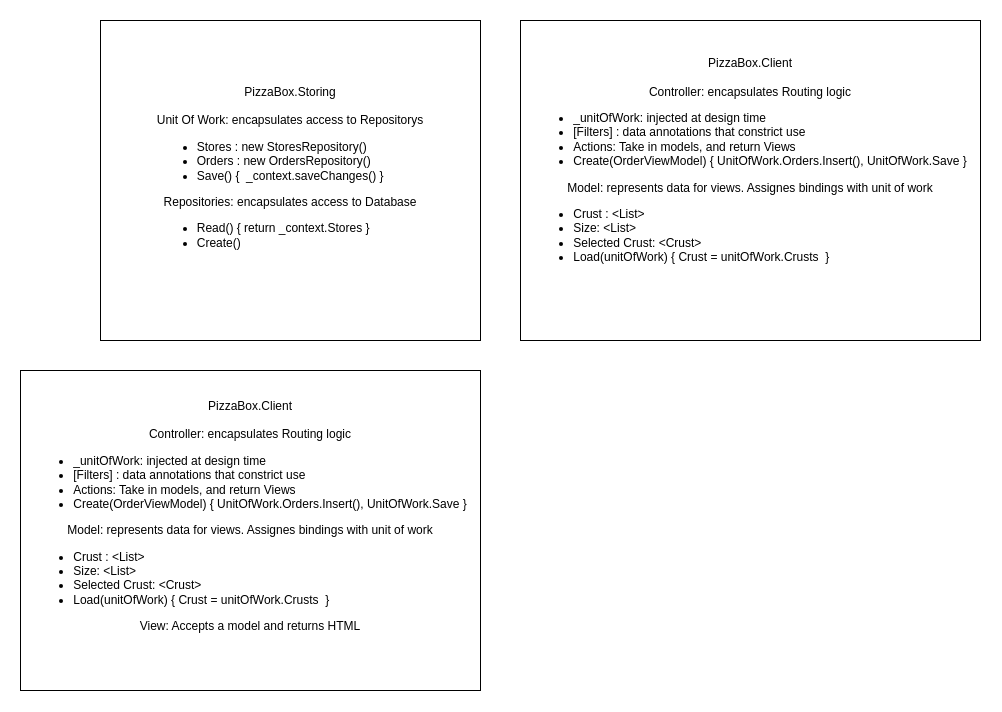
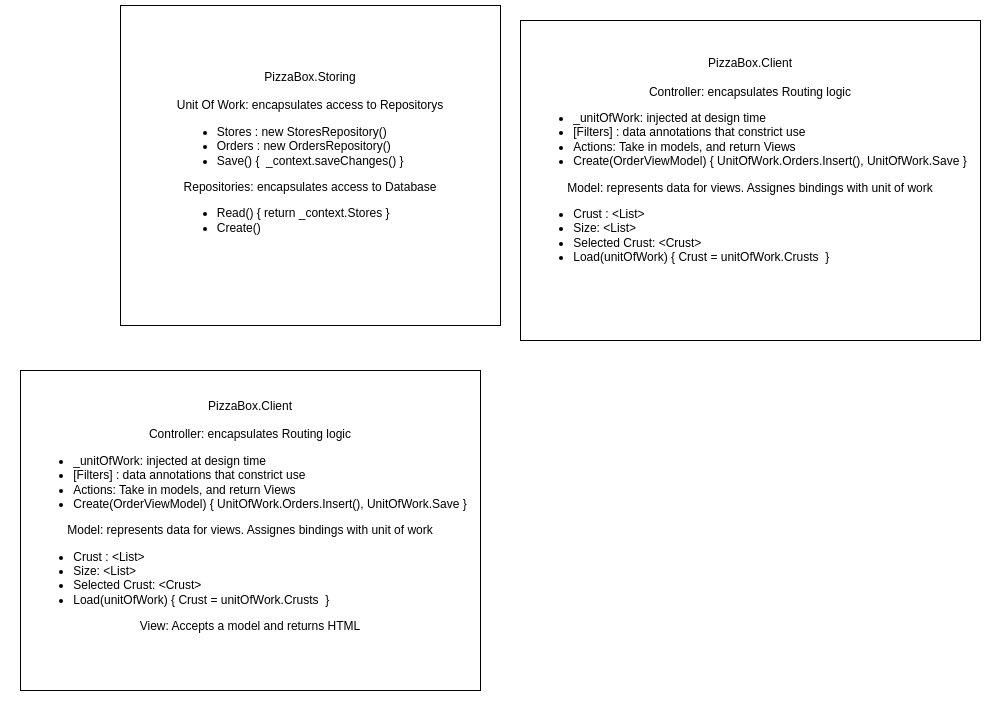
node "PizzaBox.Storing Unit Of Work: encapsulates access to Repositorys Stores : new StoresRepository() Orders : new OrdersRepository() Save() { _context.saveChanges() } Repositories: encapsulates access to Database Read() { return _context.Stores } Create()": moved (291, 181) -> (311, 166)
